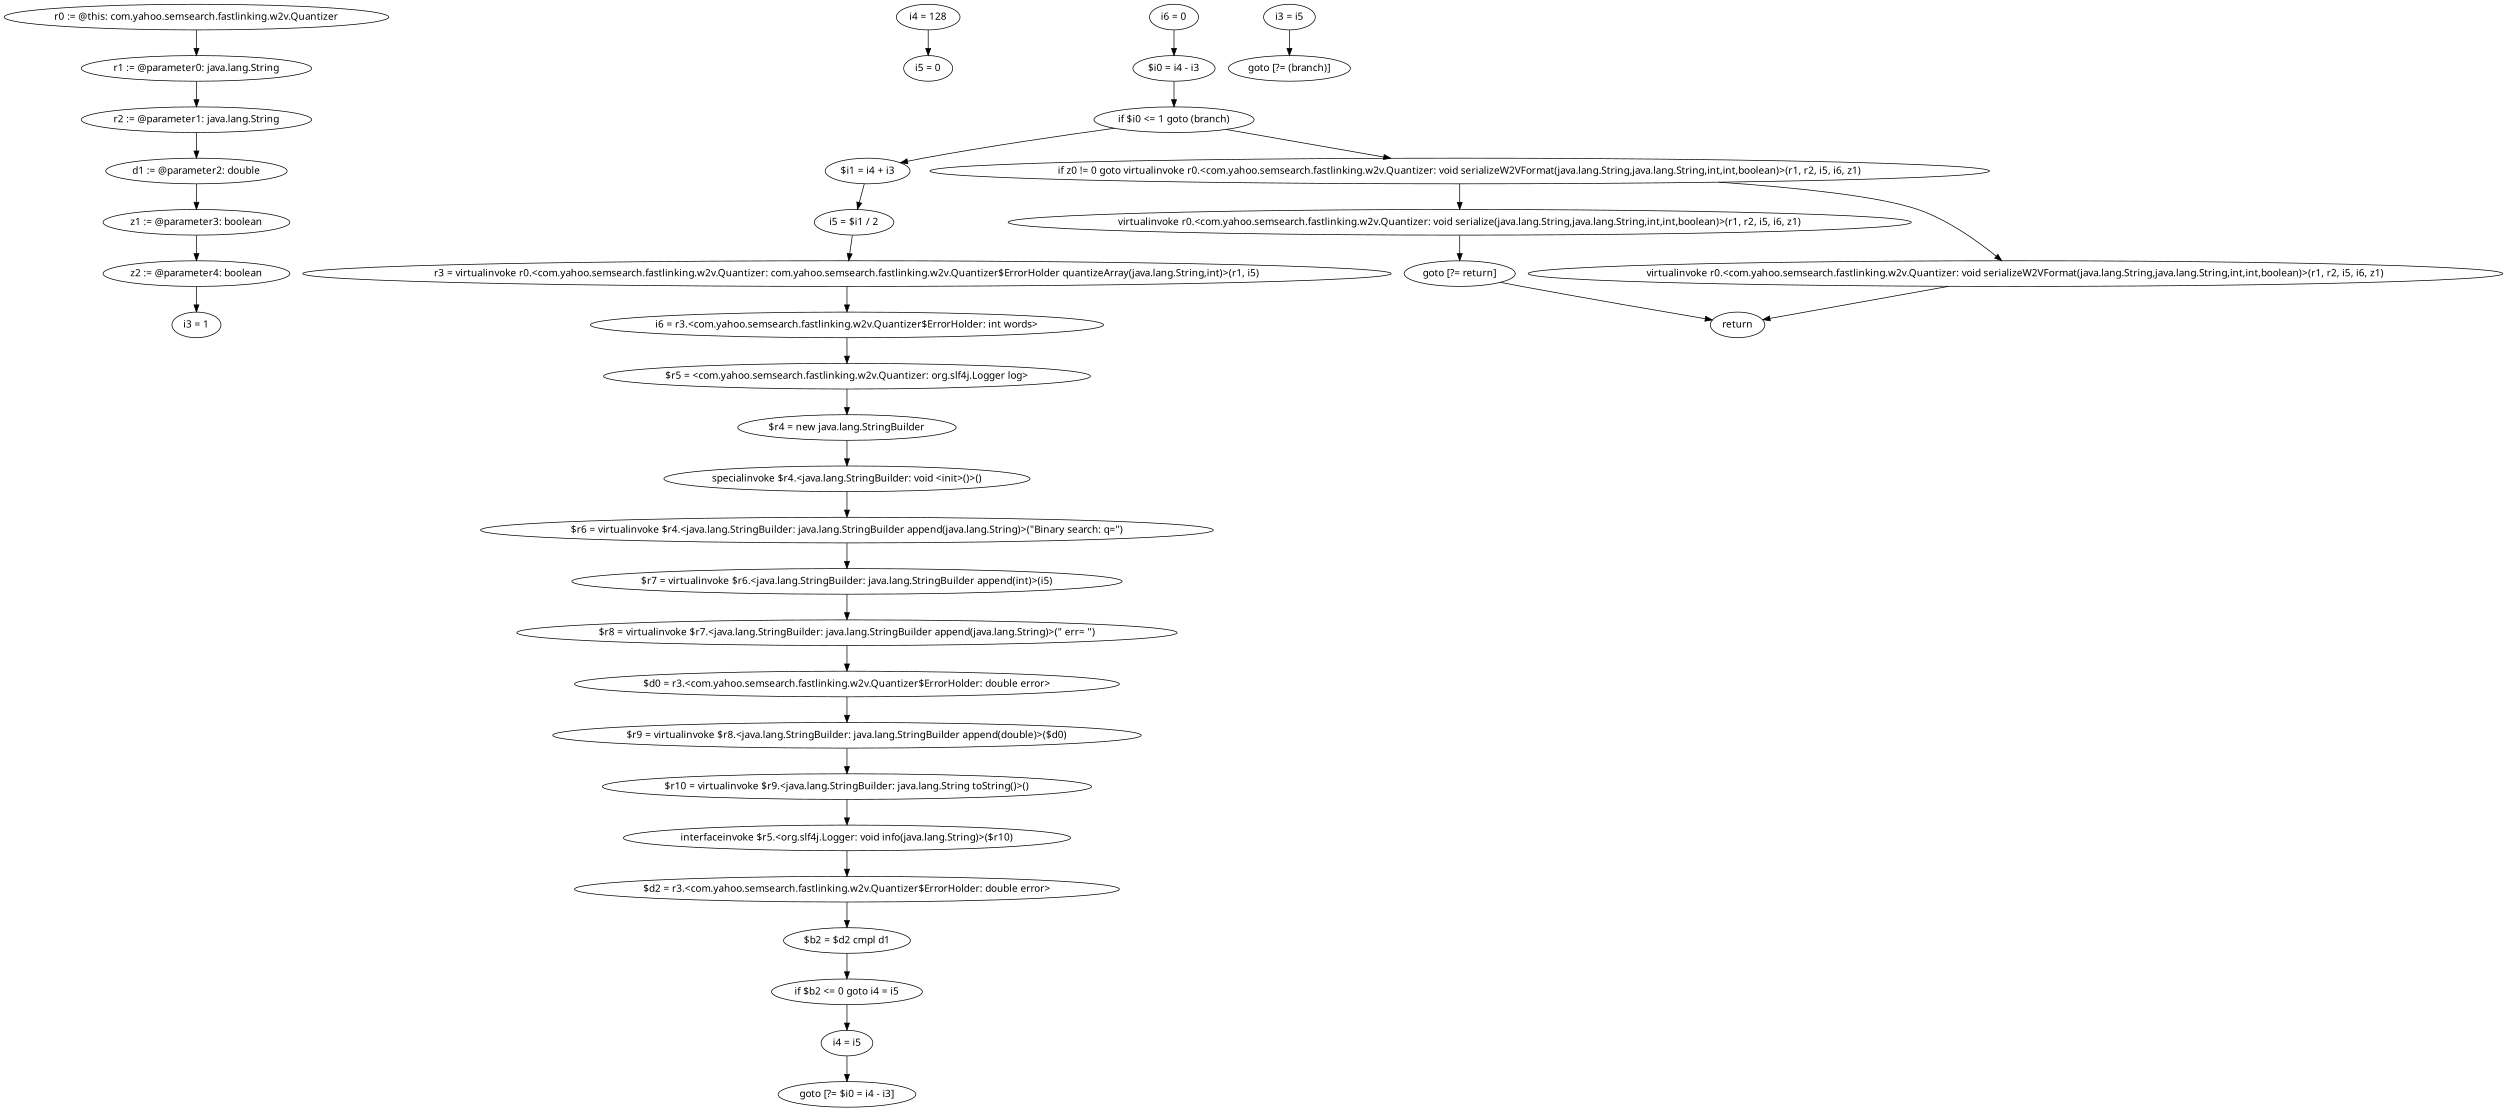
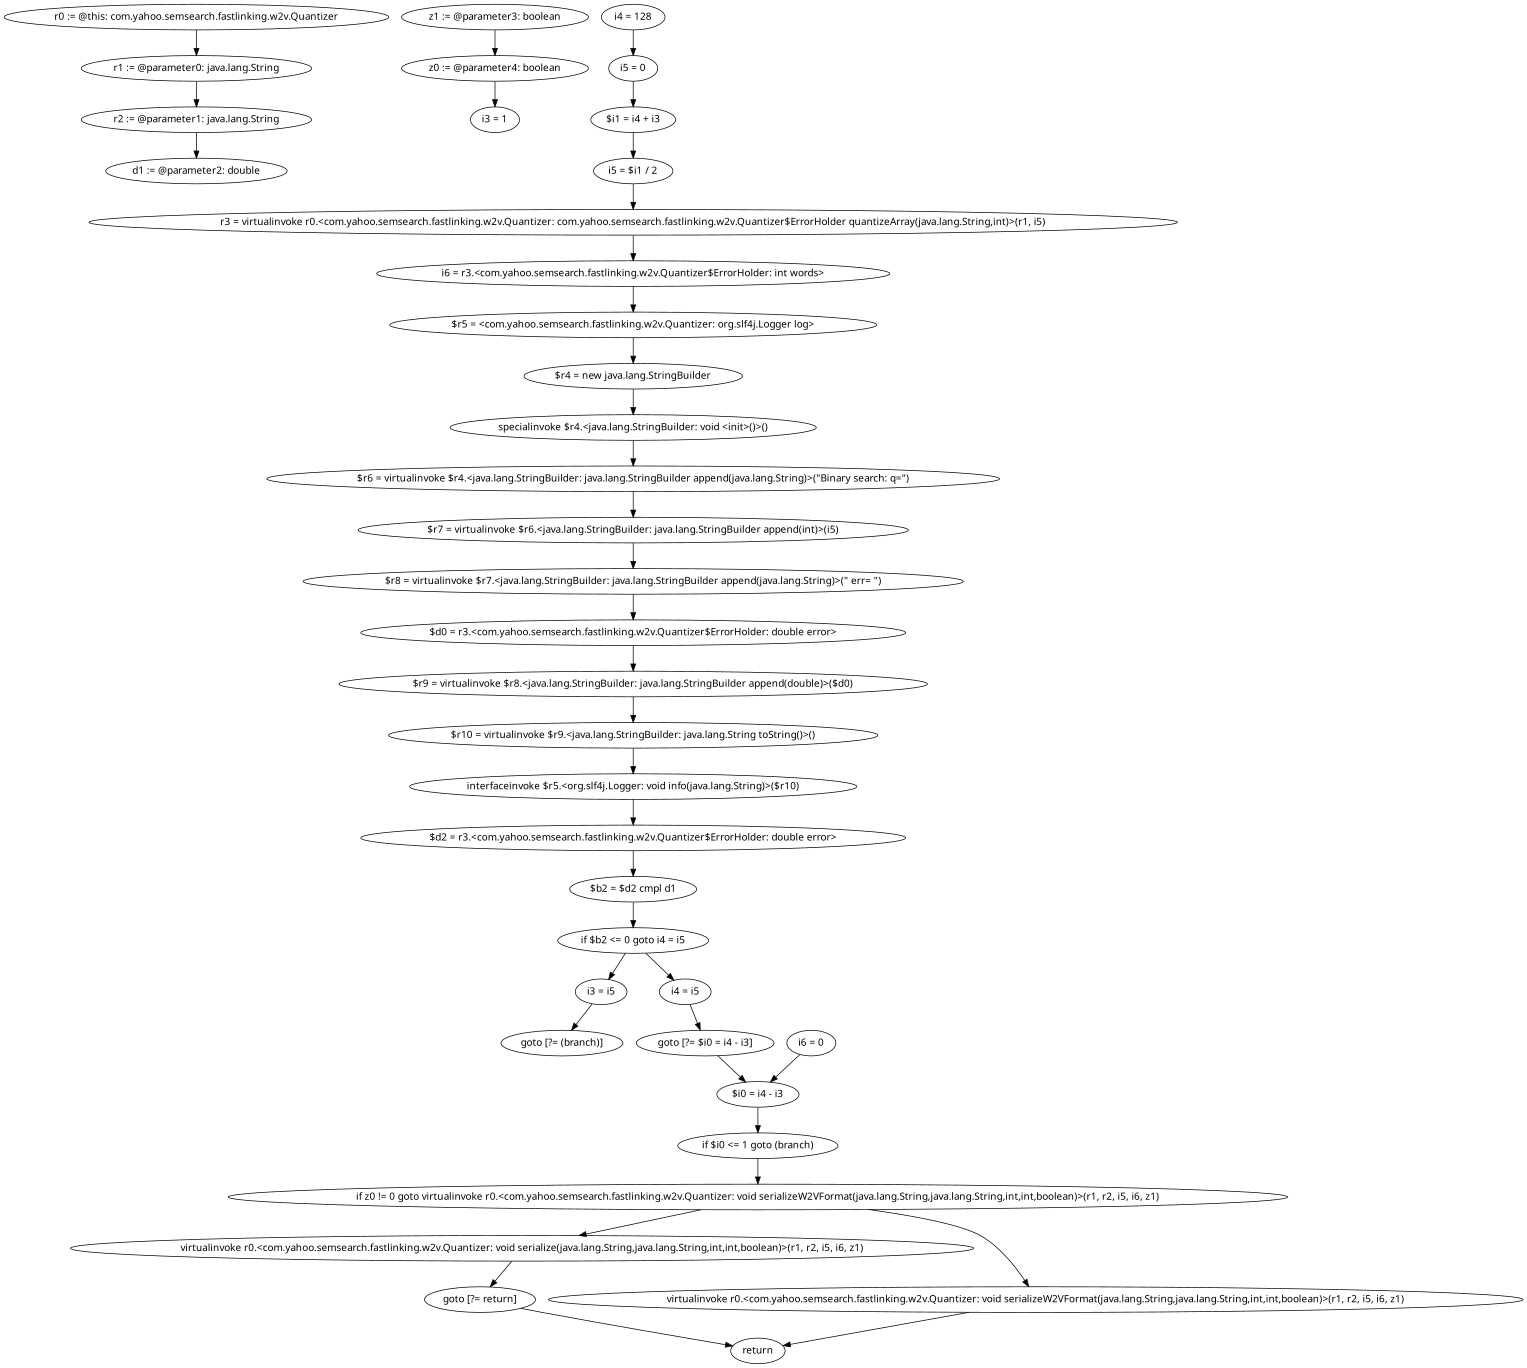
edge "if $i0 <= 1 goto (branch)" -> "$i1 = i4 + i3": now "i5 = 0" -> "$i1 = i4 + i3"
edge "d1 := @parameter2: double" -> "z1 := @parameter3: boolean": removed
node "z2 := @parameter4: boolean": label "z2 := @parameter4: boolean" -> "z0 := @parameter4: boolean"
edge "if $b2 <= 0 goto i4 = i5" -> "i3 = i5": added
edge "goto [?= $i0 = i4 - i3]" -> "$i0 = i4 - i3": added
